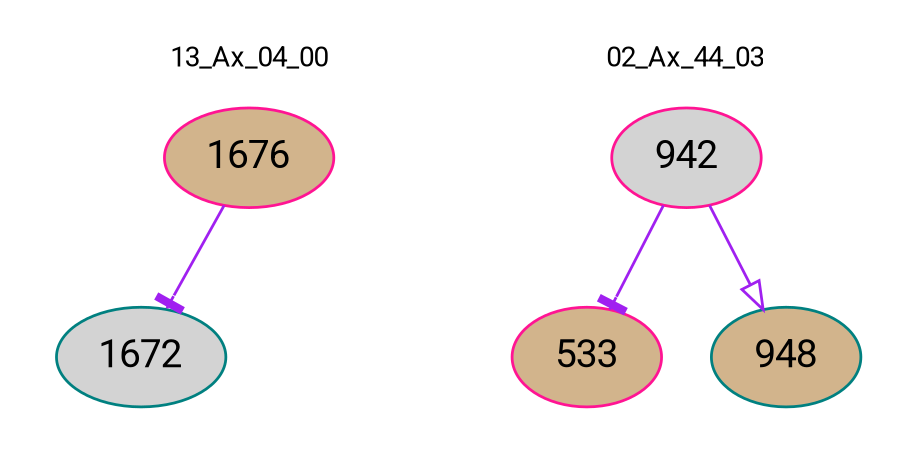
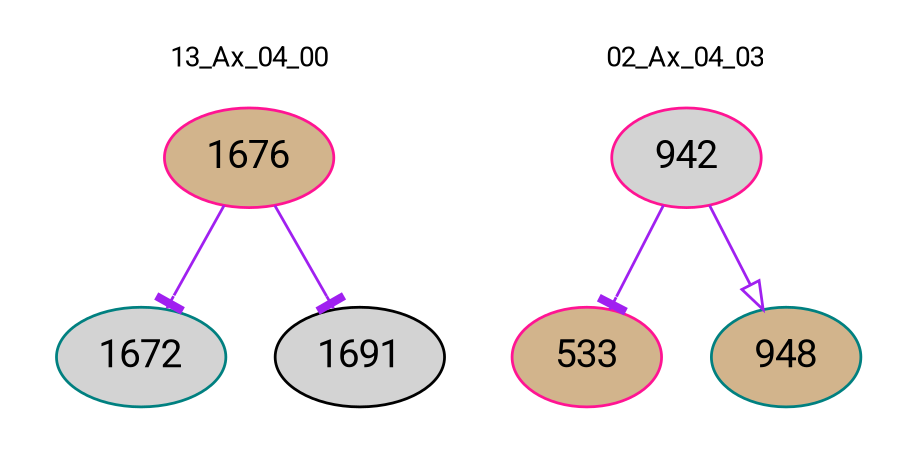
cluster "02_Ax_44_03": label "02_Ax_44_03" -> "02_Ax_04_03"
node "1691": added
